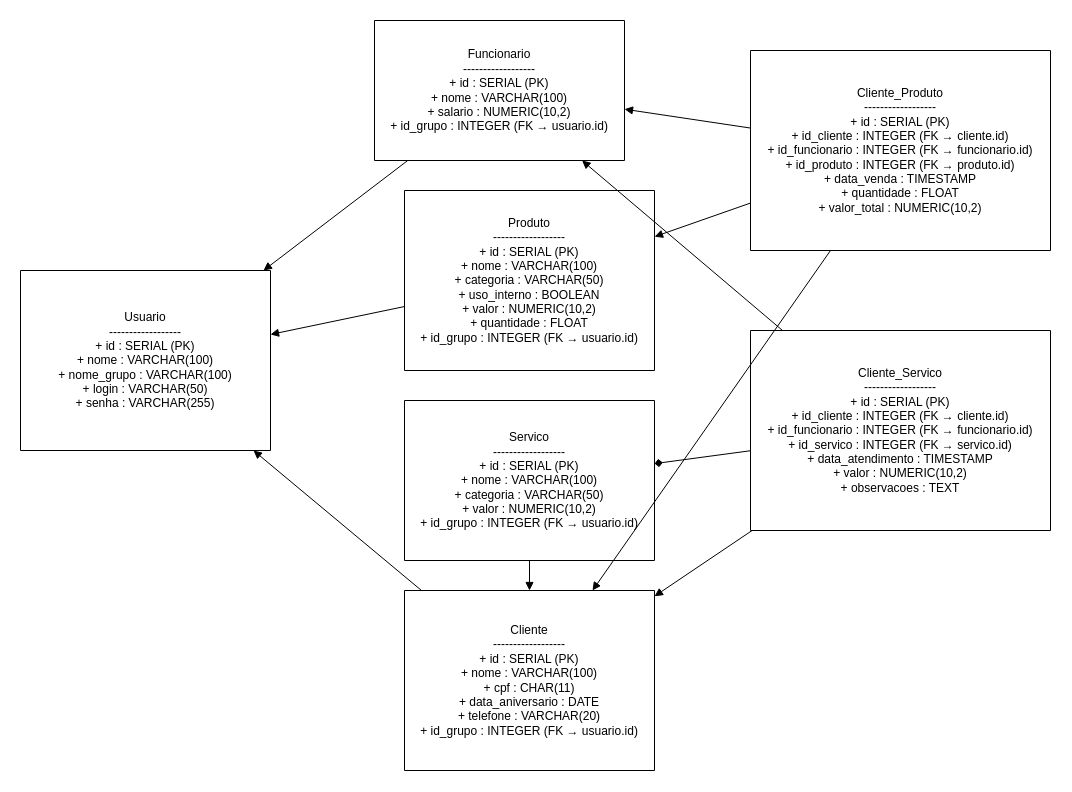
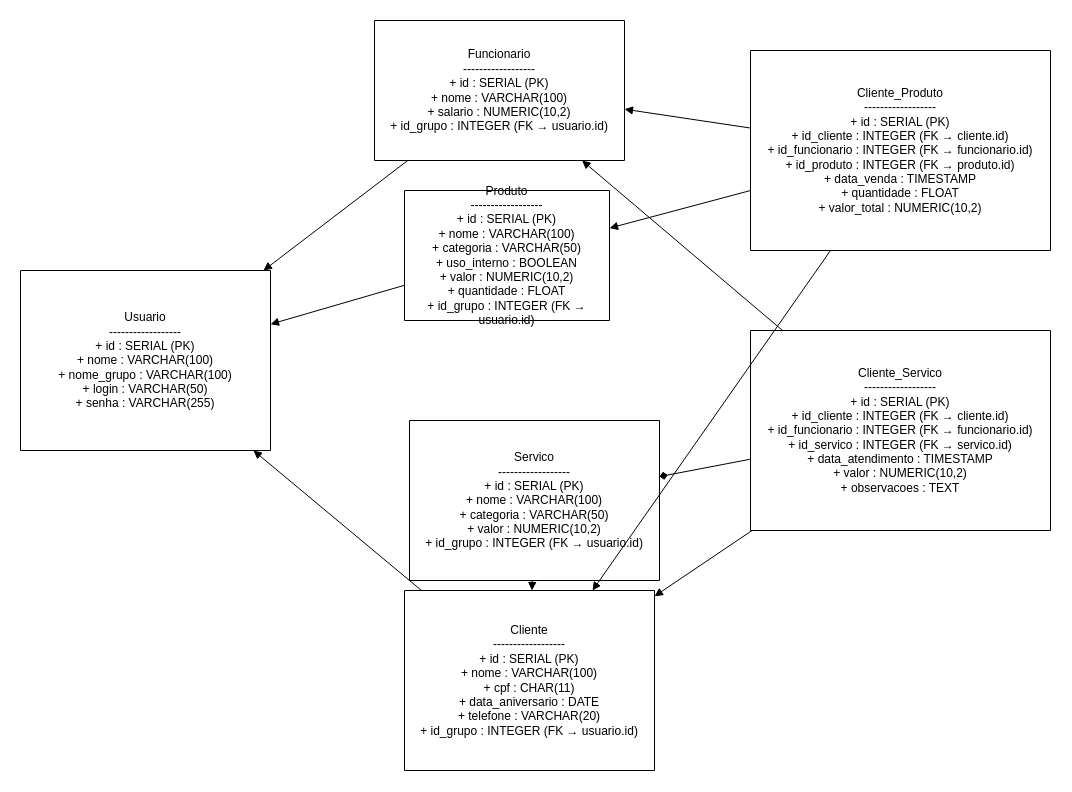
node "Produto ------------------ + id : SERIAL (PK) + nome : VARCHAR(100) + categoria : VARCHAR(50) + uso_interno : BOOLEAN + valor : NUMERIC(10,2) + quantidade : FLOAT + id_grupo : INTEGER (FK → usuario.id)": size 250x180 -> 205x130
node "Servico ------------------ + id : SERIAL (PK) + nome : VARCHAR(100) + categoria : VARCHAR(50) + valor : NUMERIC(10,2) + id_grupo : INTEGER (FK → usuario.id)": moved (530, 481) -> (535, 501)
